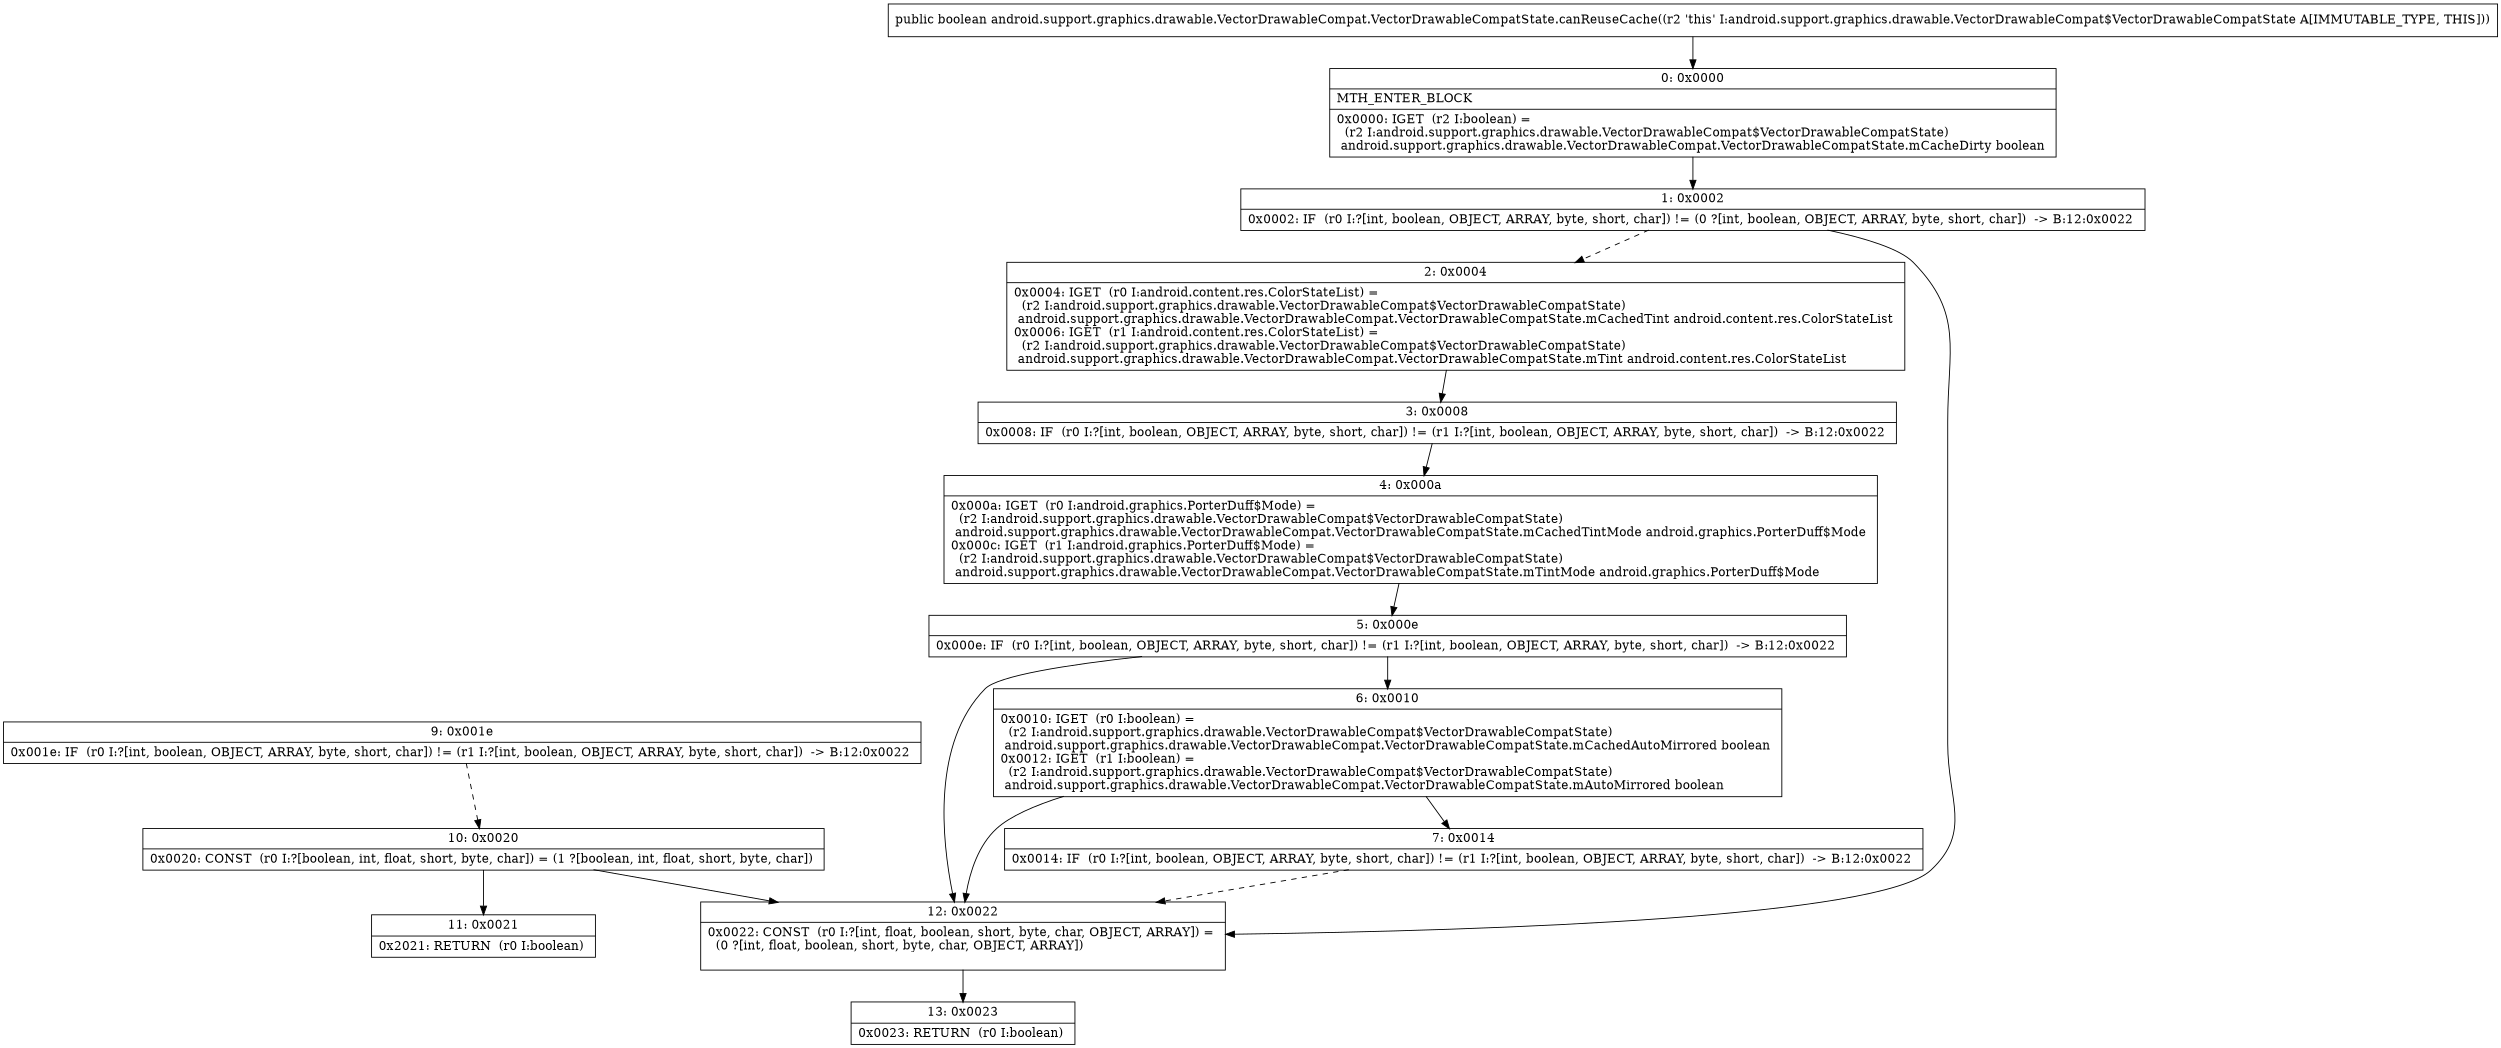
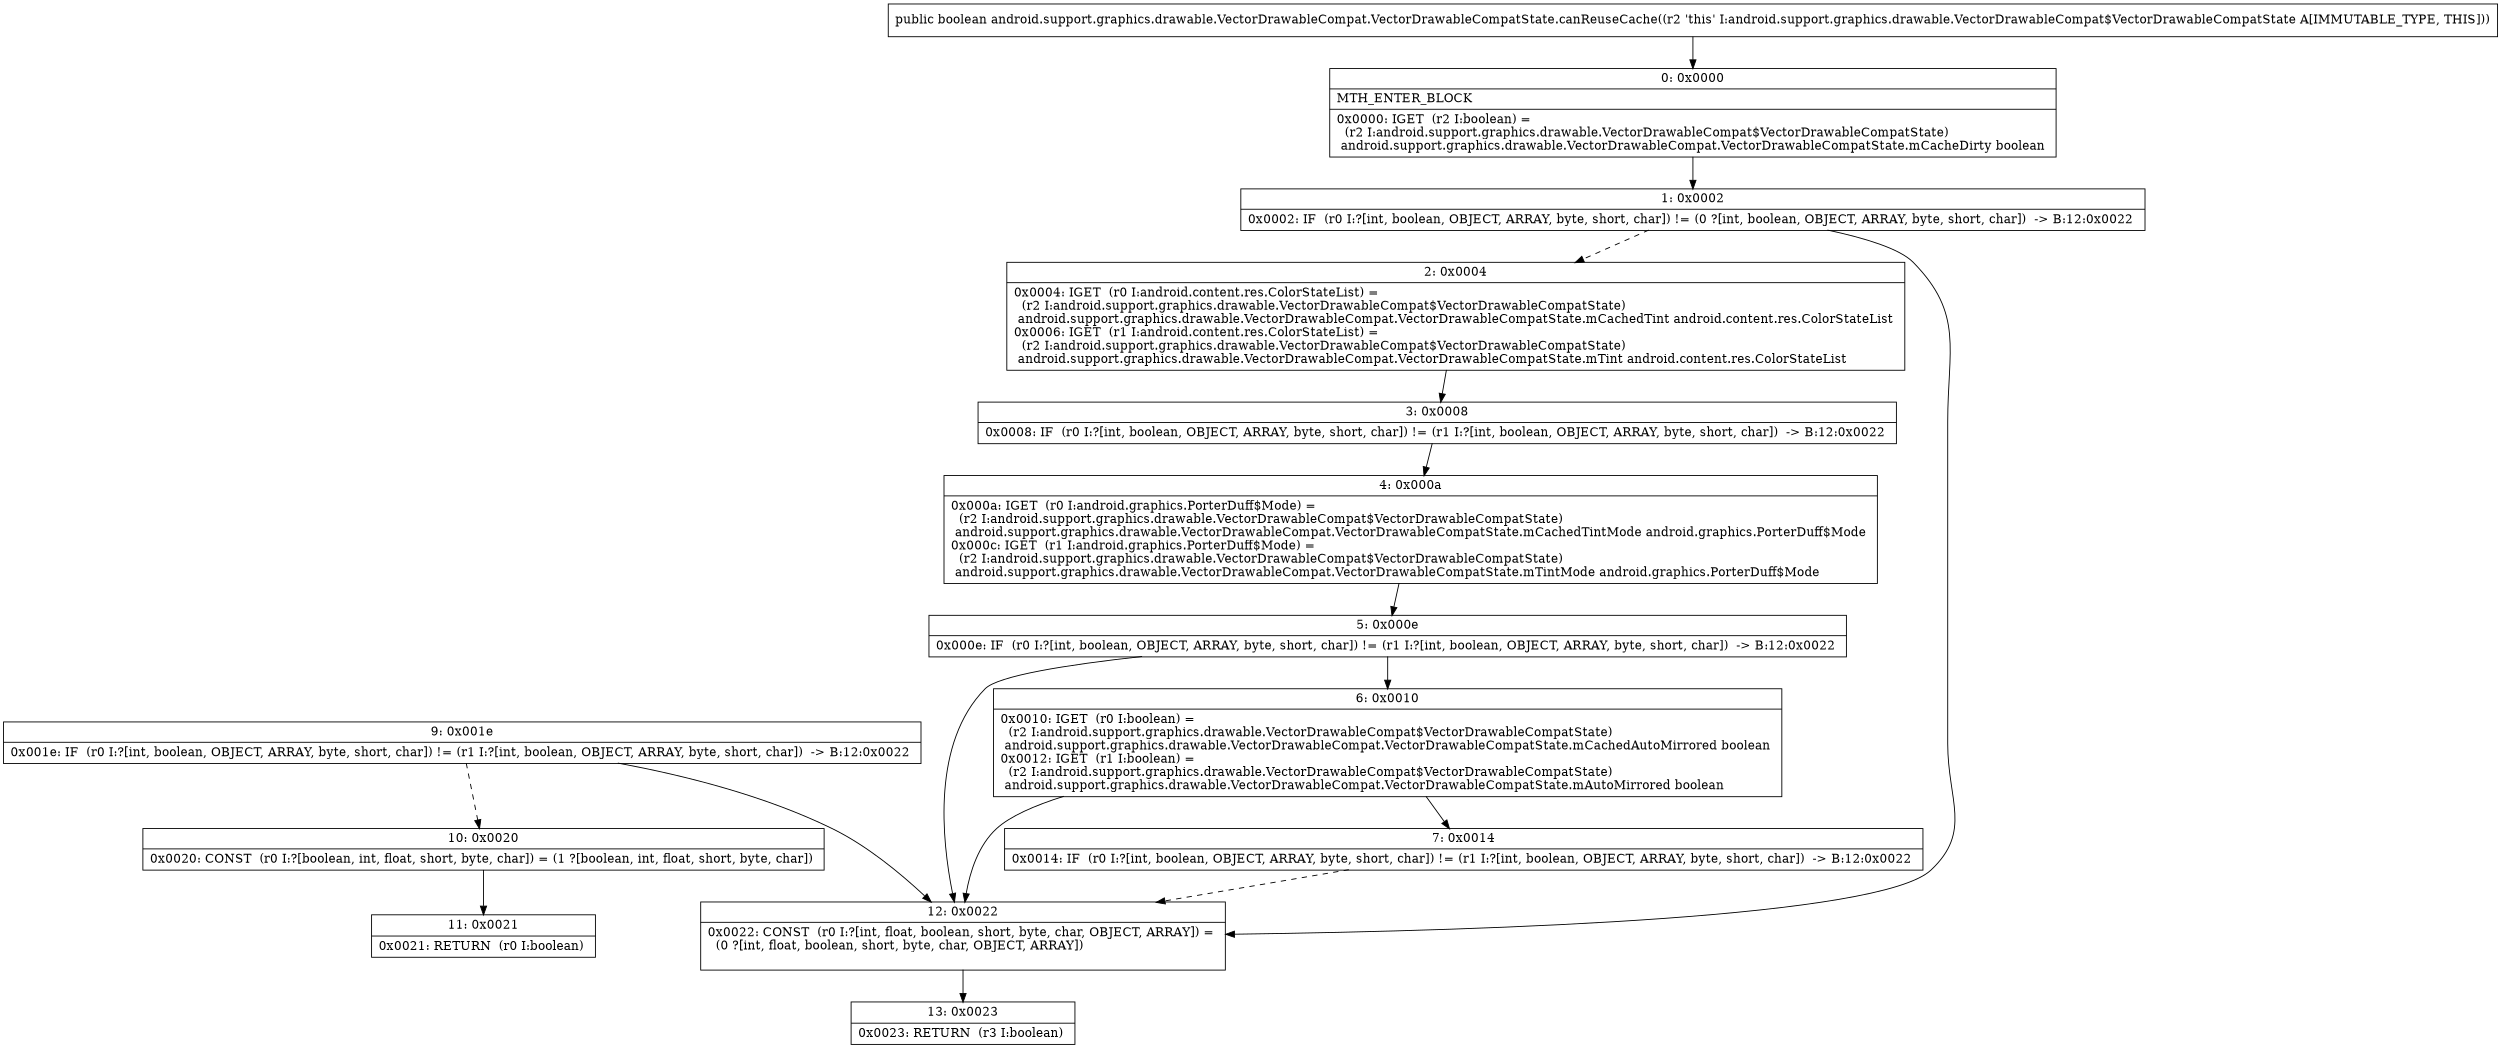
edge "10: 0x0020" -> "12: 0x0022": now "9: 0x001e" -> "12: 0x0022"
node "11: 0x0021": text "0x2021: RETURN  (r0 I:boolean)" -> "0x0021: RETURN  (r0 I:boolean)"
node "13: 0x0023": text "0x0023: RETURN  (r0 I:boolean)" -> "0x0023: RETURN  (r3 I:boolean)"
